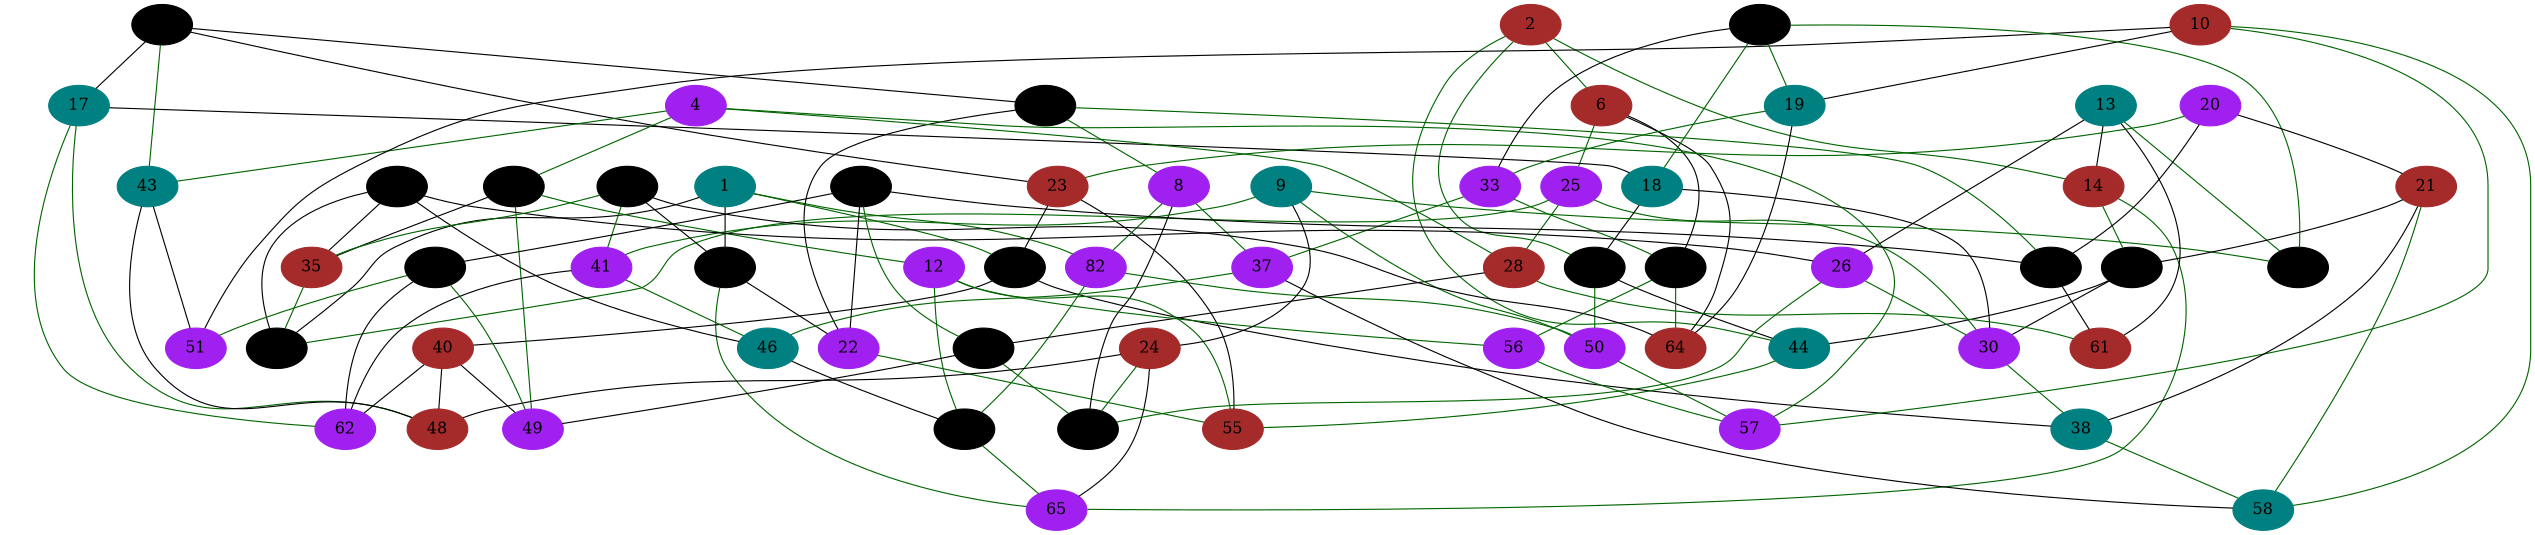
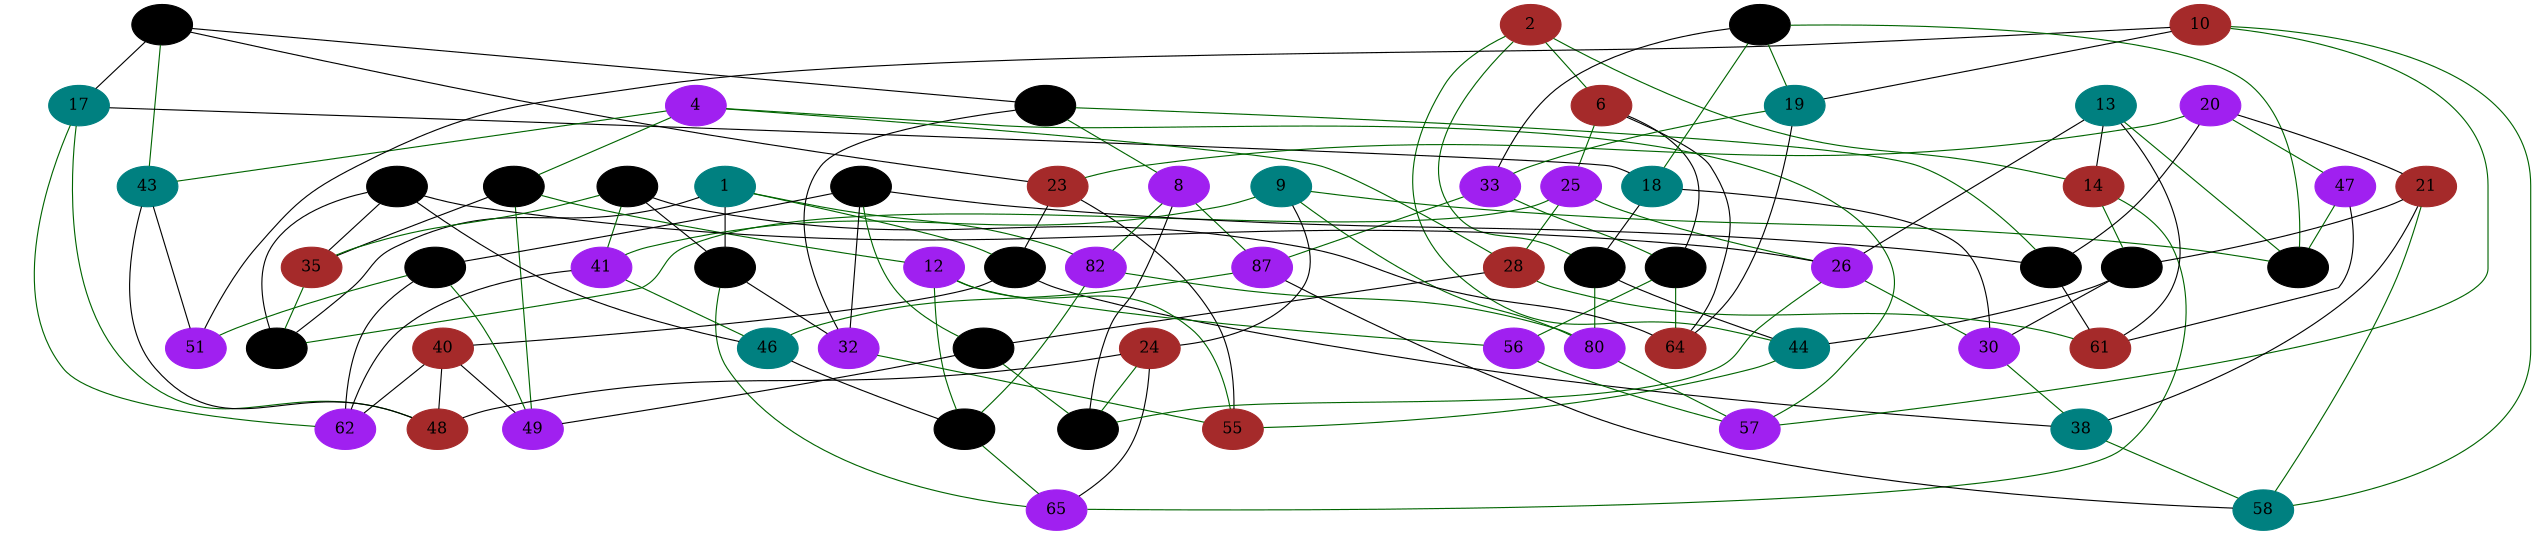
node "47": added
edge "25" -- "30": now "25" -- "26"
node "37": label "37" -> "87"
node "22": label "22" -> "32"
node "50": label "50" -> "80"
